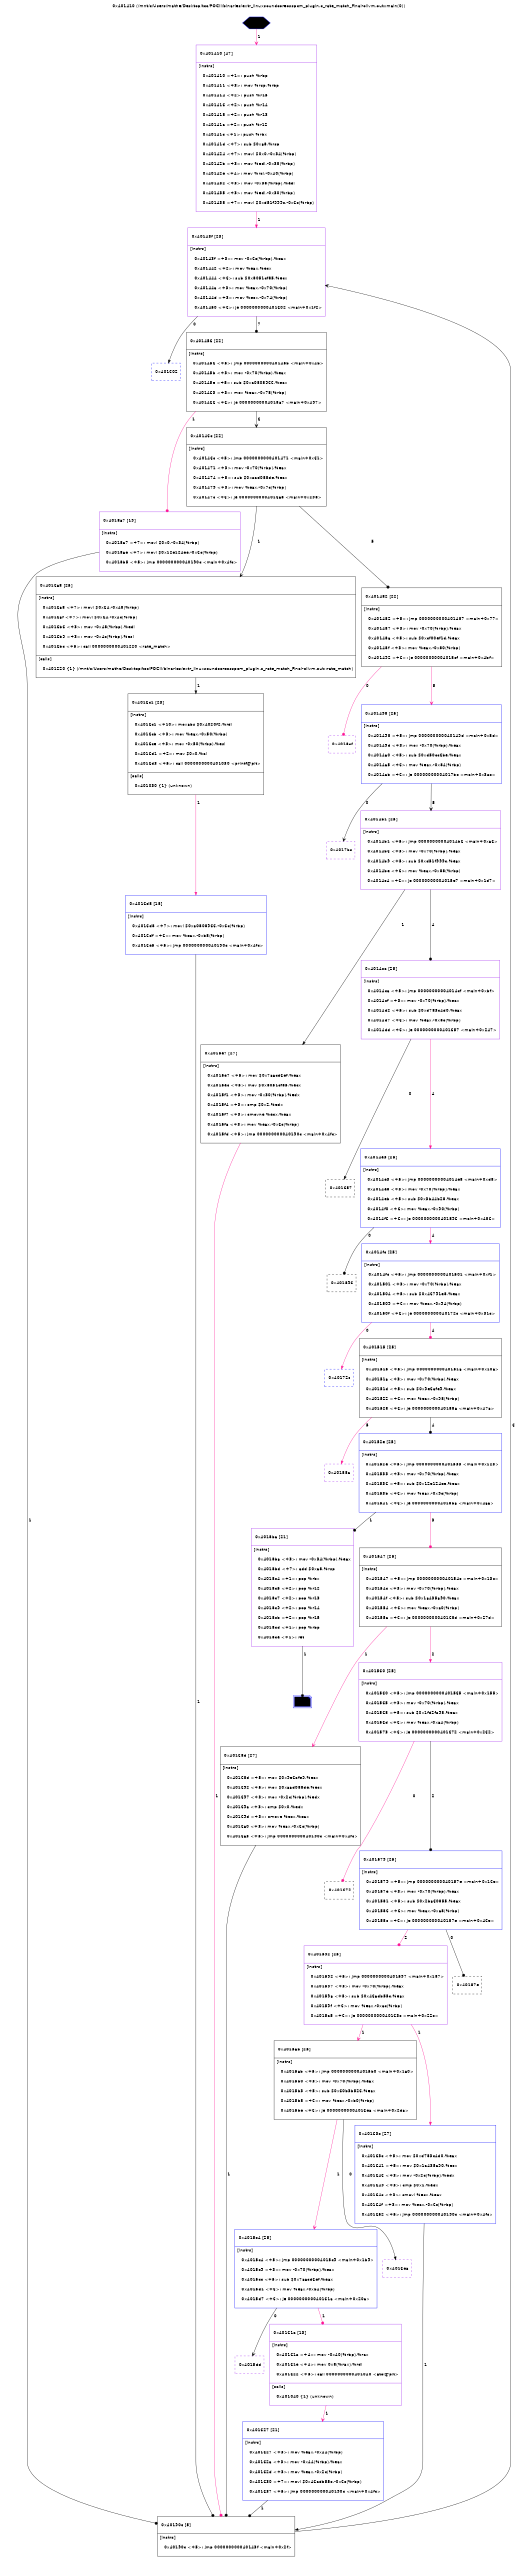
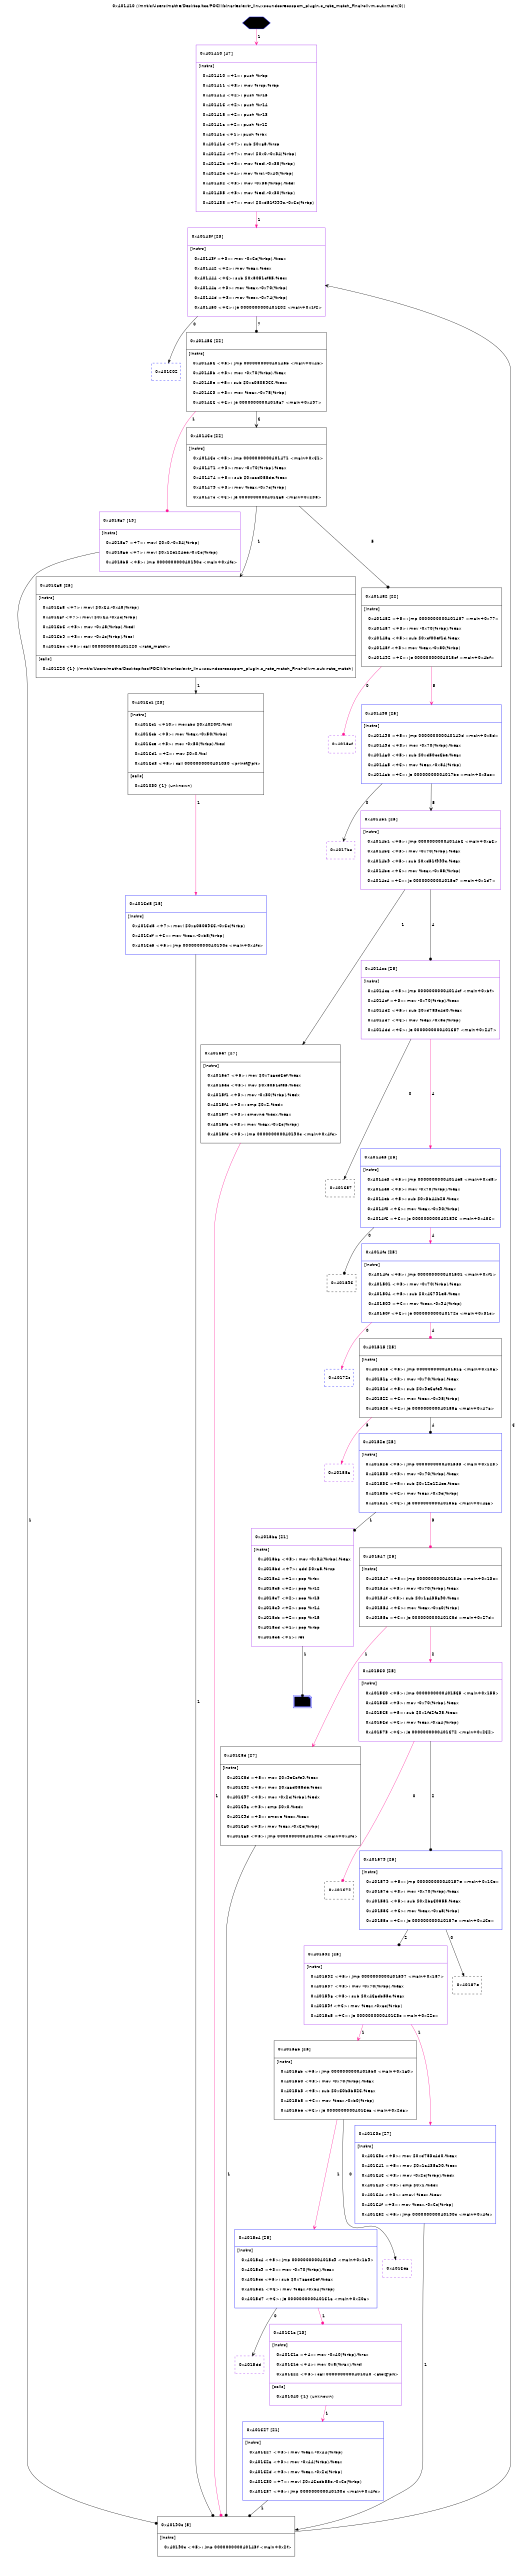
edge "0x401579 [25]" -> "0x401592 [25]": color deeppink -> black
edge "0x401579 [25]" -> "0x40187e": arrowhead dot -> normal
